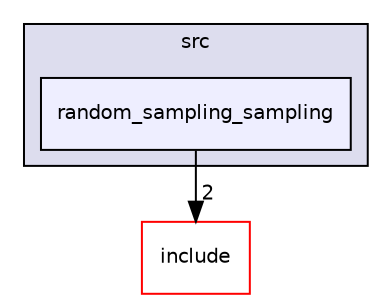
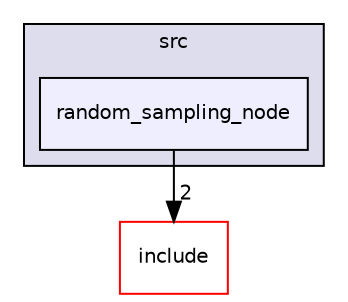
node "random_sampling_sampling": label "random_sampling_sampling" -> "random_sampling_node"
